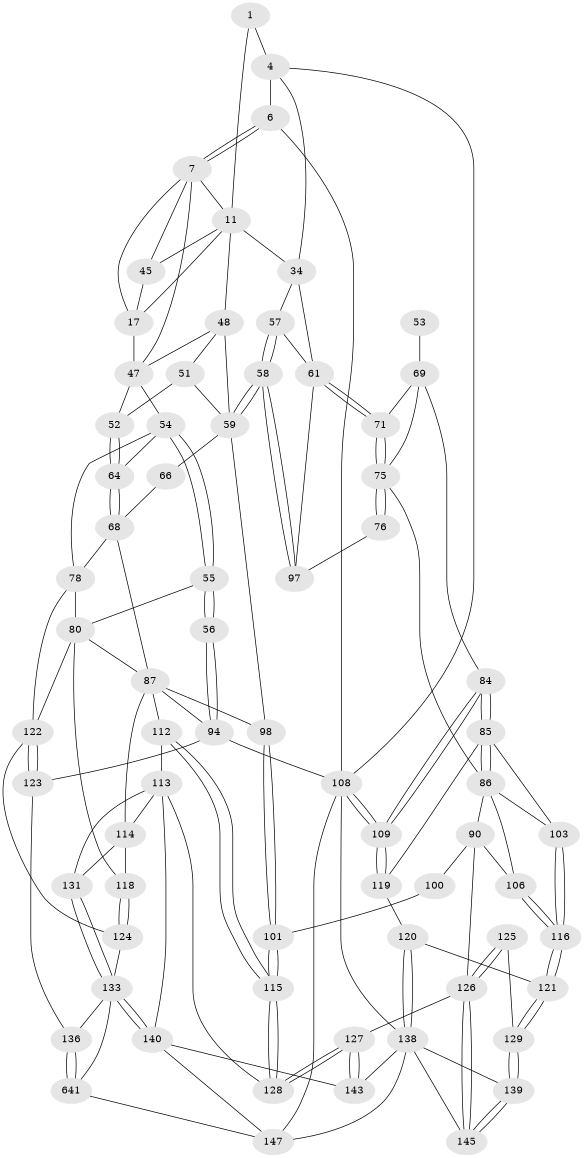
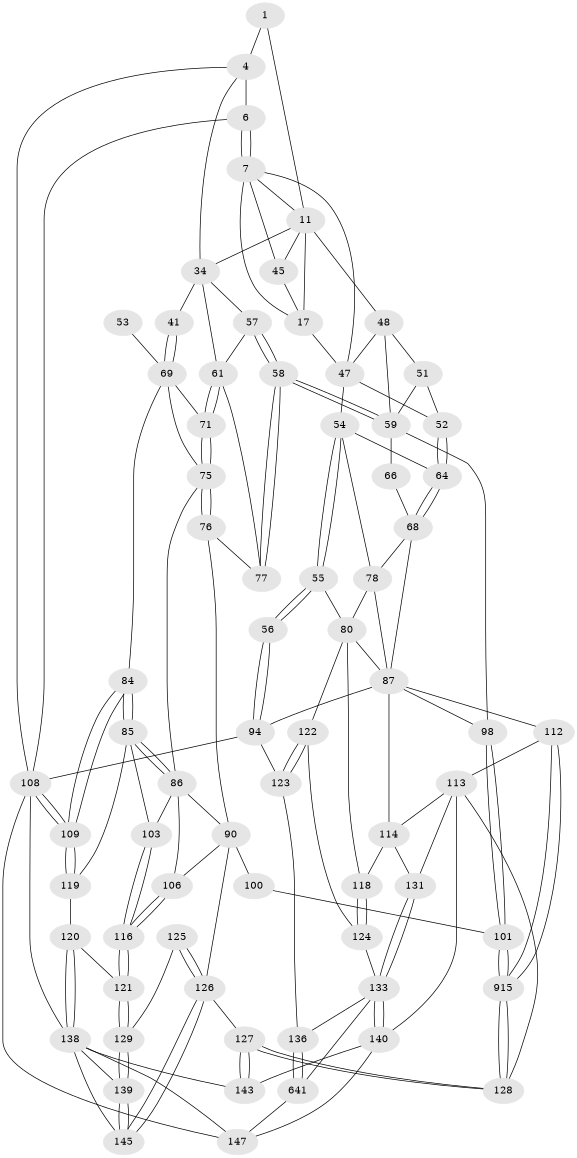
node "41": added
node "97": label "97" -> "77"
edge "78" -- "122": now "78" -- "87"
edge "76" -- "90": added
node "115": label "115" -> "915"
